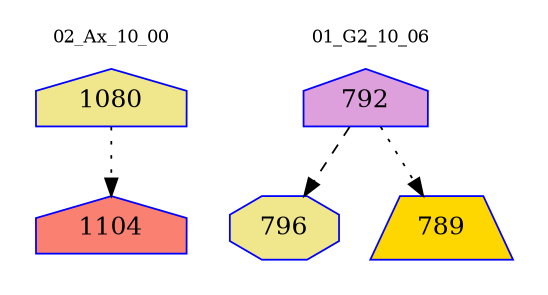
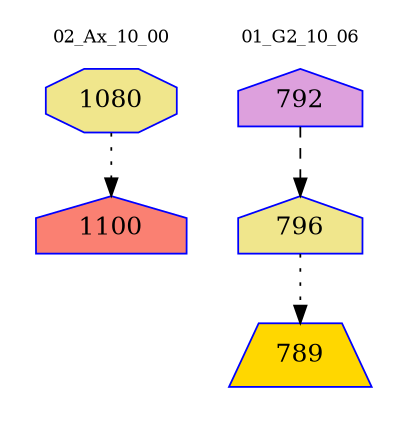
node "1080": shape house -> octagon
edge "792" -> "789": now "796" -> "789"
node "1104": label "1104" -> "1100"
node "796": shape octagon -> house
